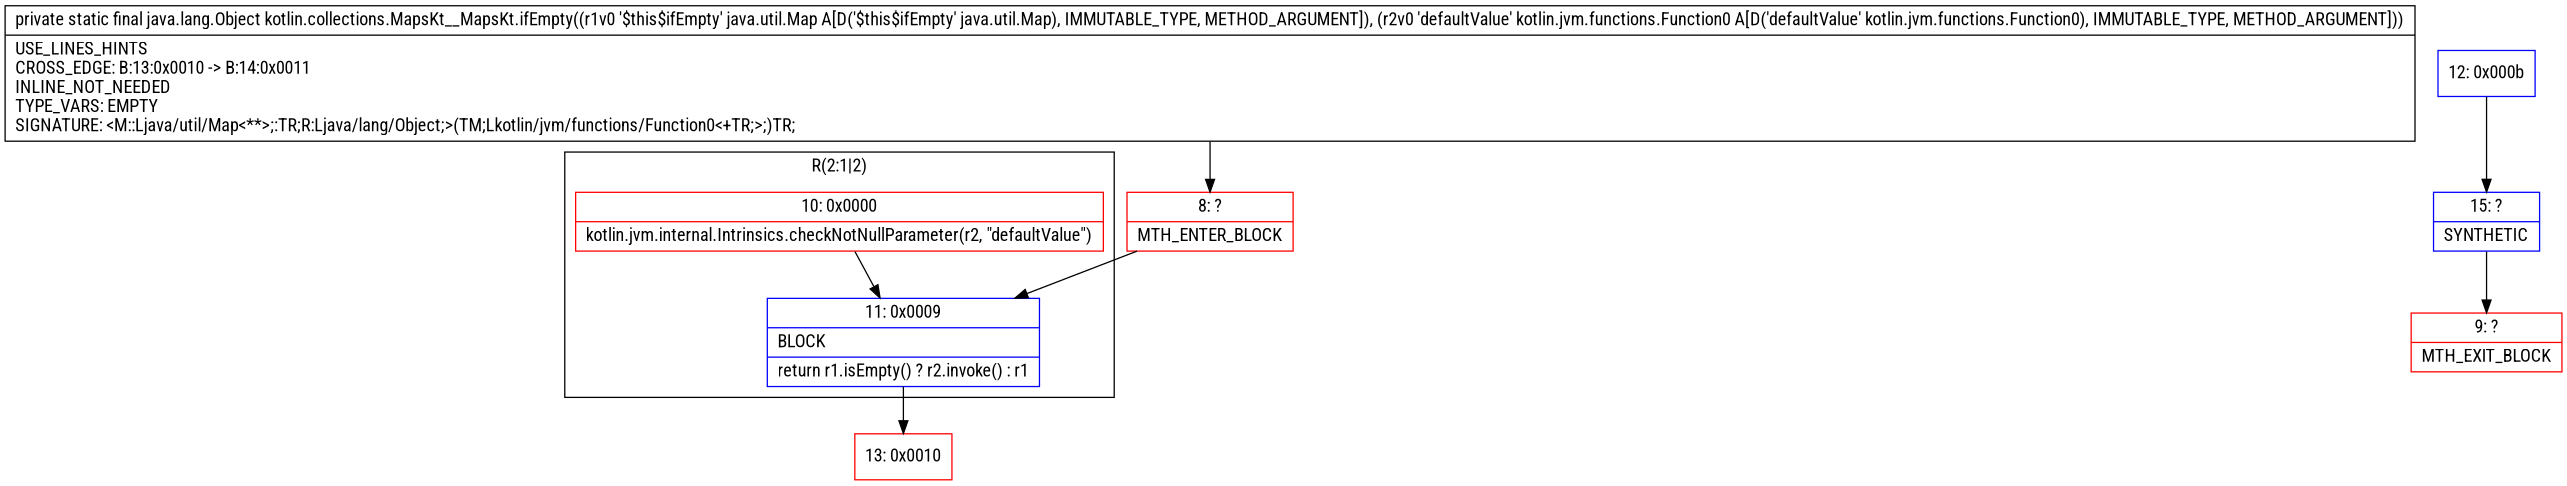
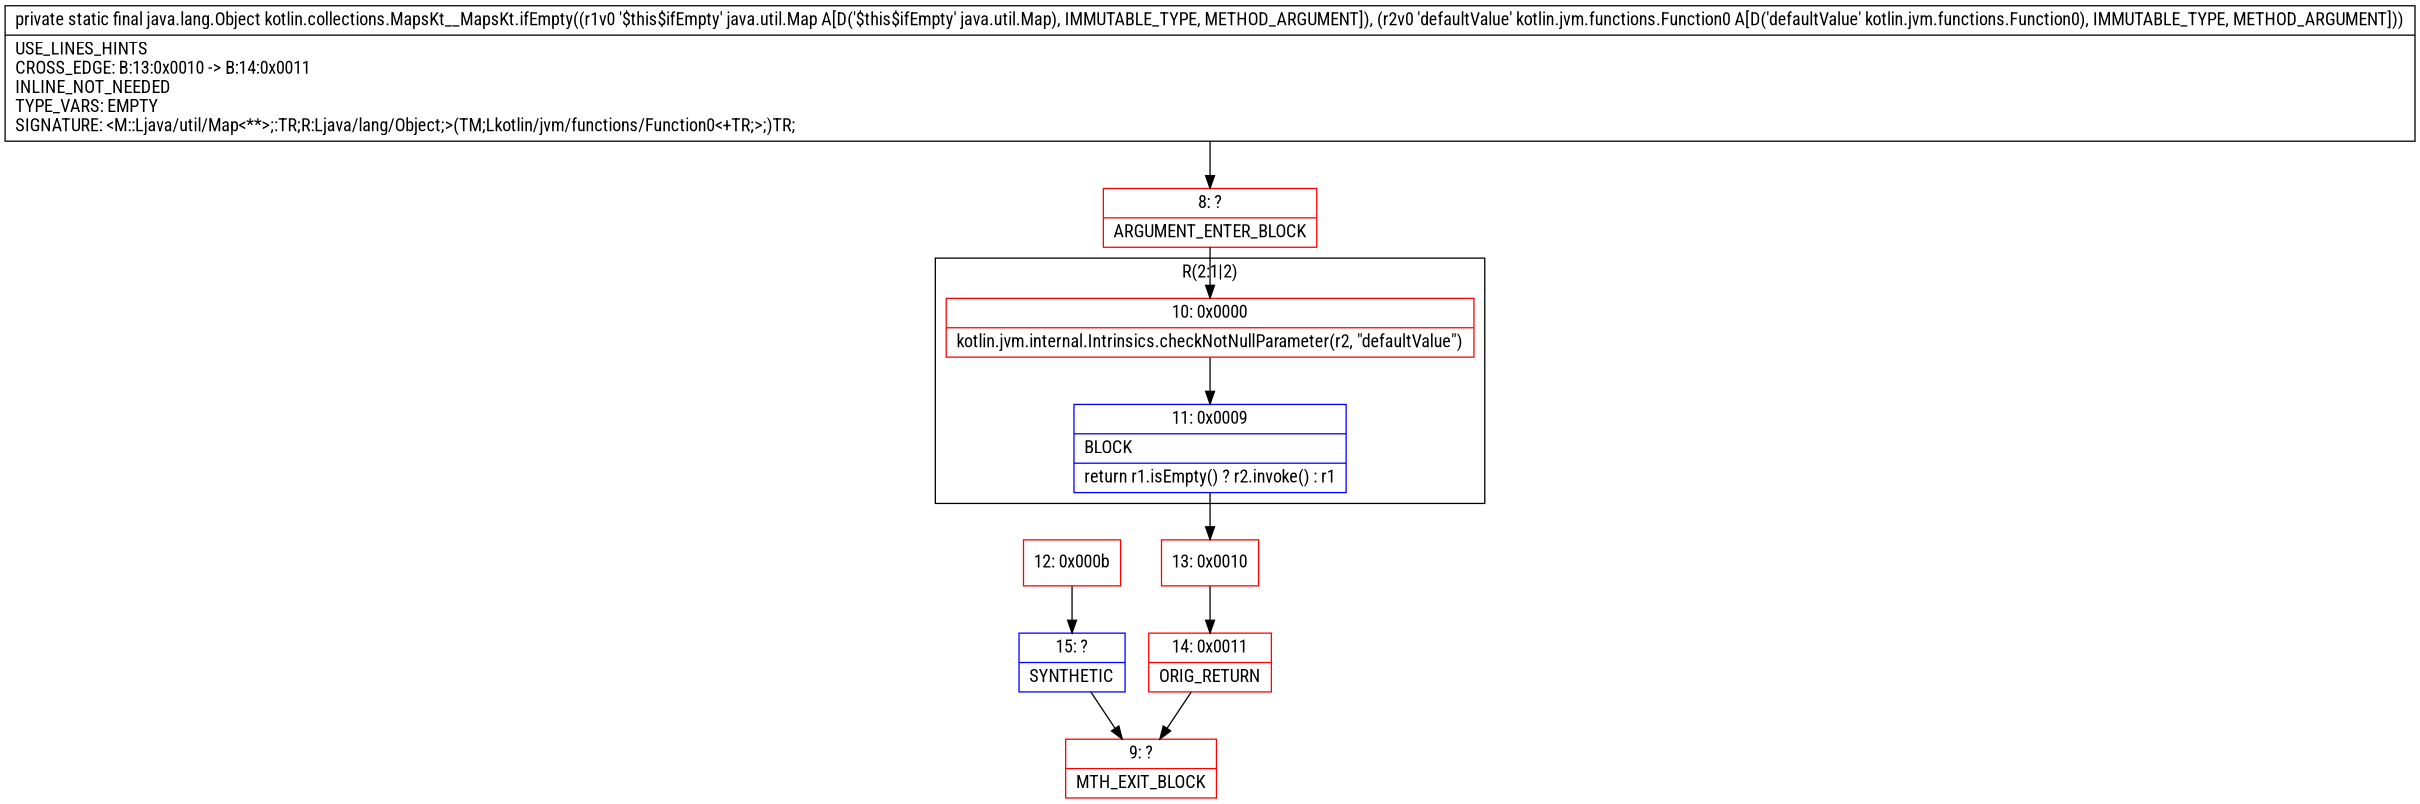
node "12: 0x000b": color blue -> red
node "8: ?": text "MTH_ENTER_BLOCK" -> "ARGUMENT_ENTER_BLOCK"
edge "8: ?" -> "11: 0x0009": now "8: ?" -> "10: 0x0000"
node "14: 0x0011": added
